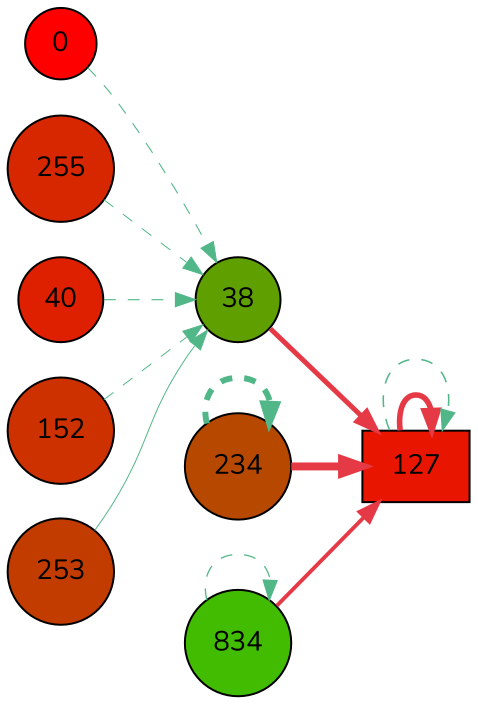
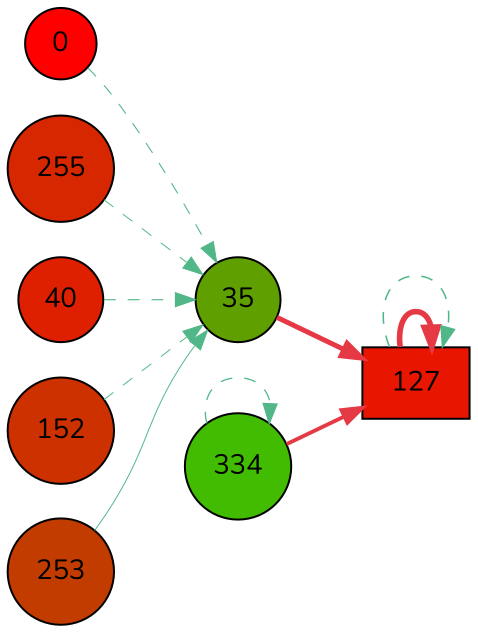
node "38": label "38" -> "35"
node "234": removed
node "834": label "834" -> "334"
